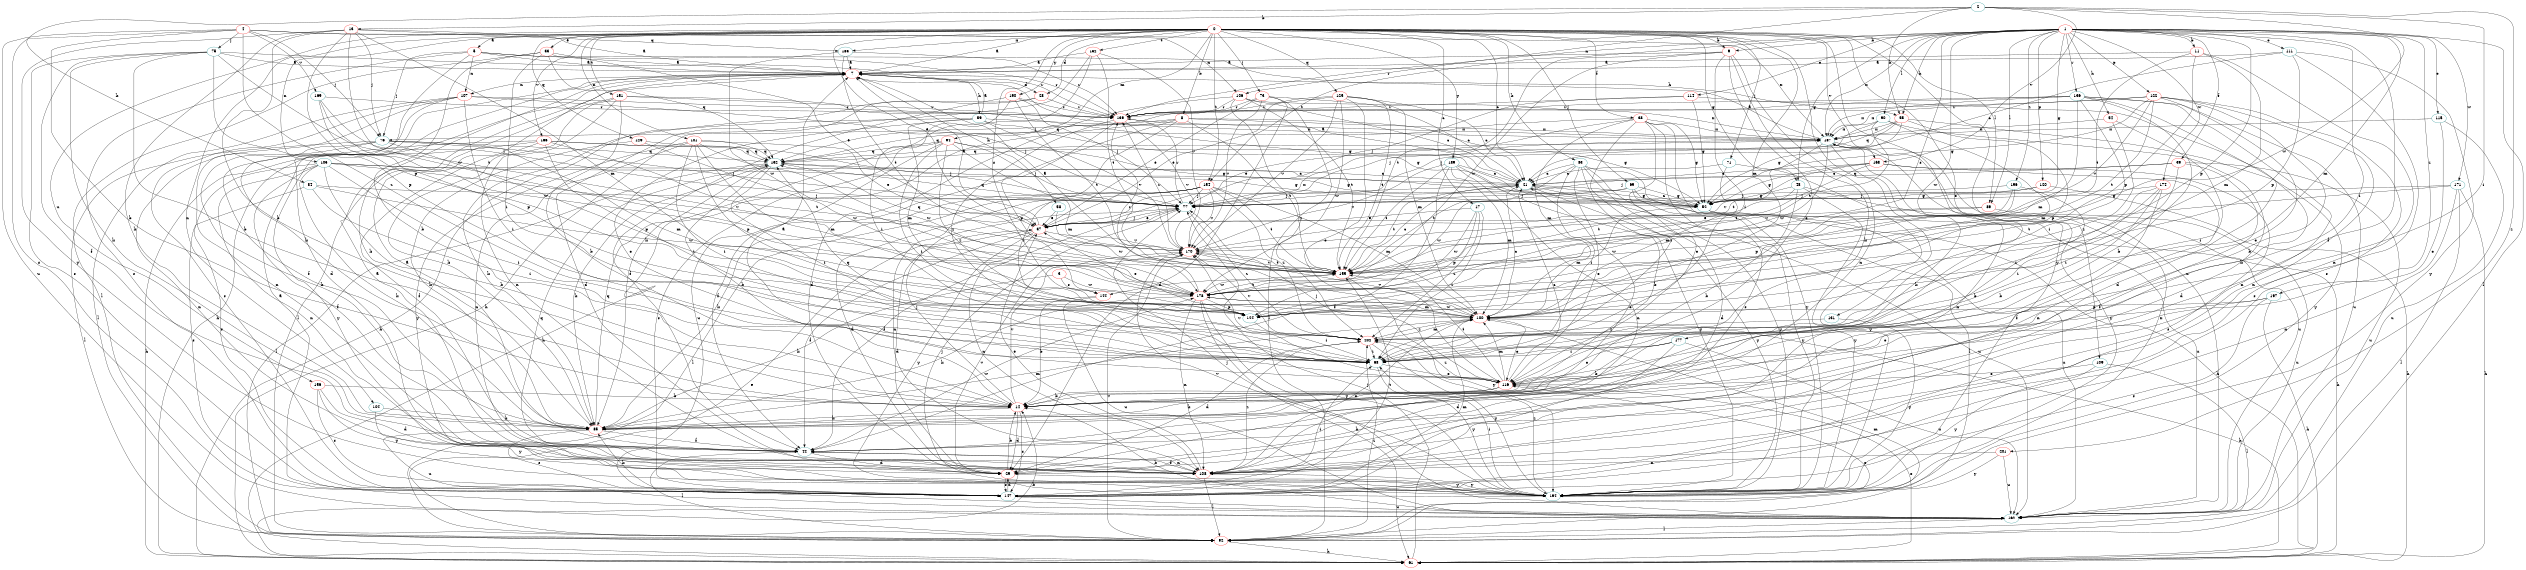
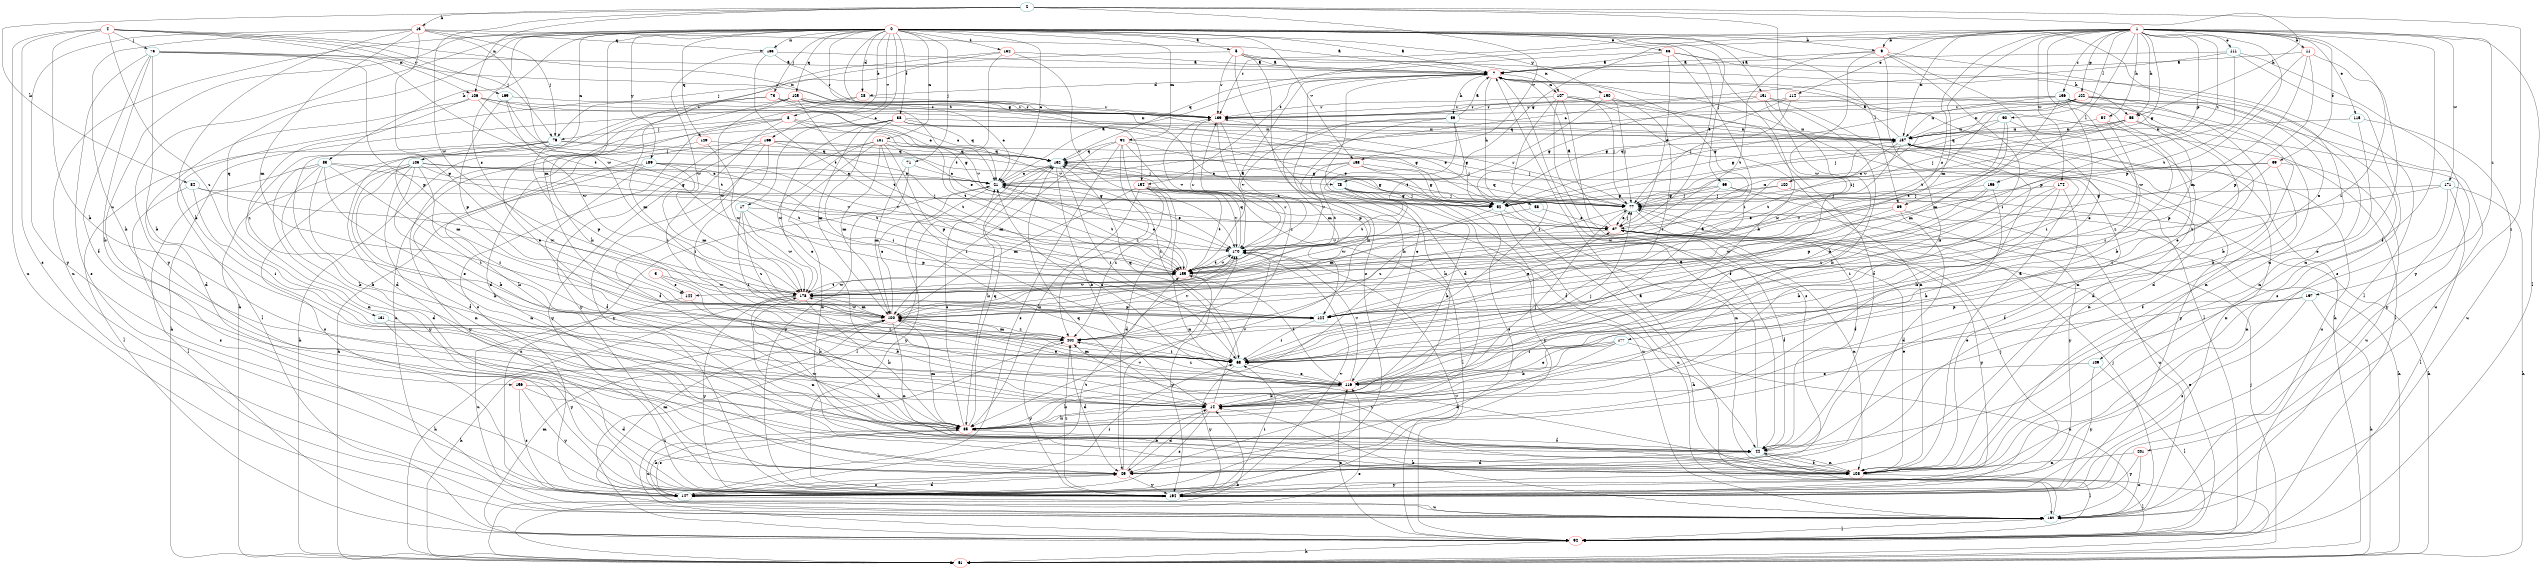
edge "73" -> "37": removed, label "e"
node "170": color red -> teal
edge "37" -> "29": now "89" -> "29"
node "104": removed
